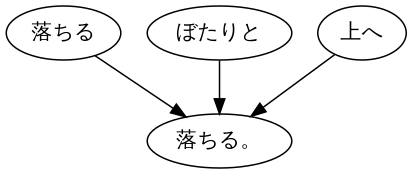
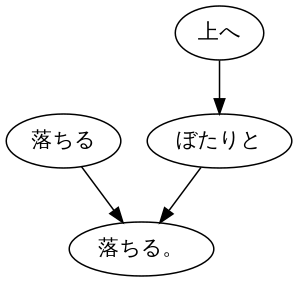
edge "上へ" -> "落ちる。": now "上へ" -> "ぼたりと"
